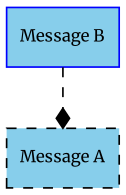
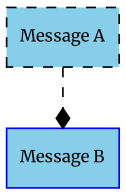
edge "Message B" -> "Message A": reversed
